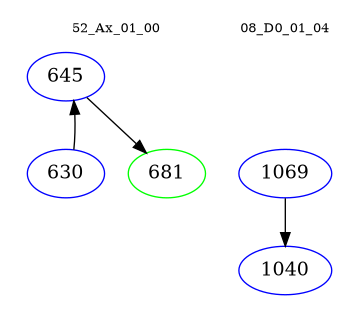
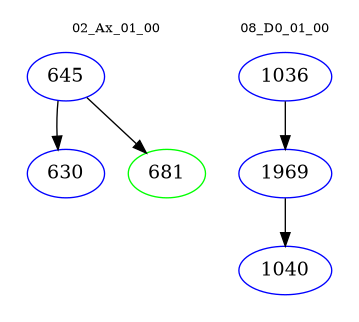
cluster "52_Ax_01_00": label "52_Ax_01_00" -> "02_Ax_01_00"
cluster "08_D0_01_04": label "08_D0_01_04" -> "08_D0_01_00"
node "1036": added
edge "630" -> "645": reversed
node "1069": label "1069" -> "1969"
